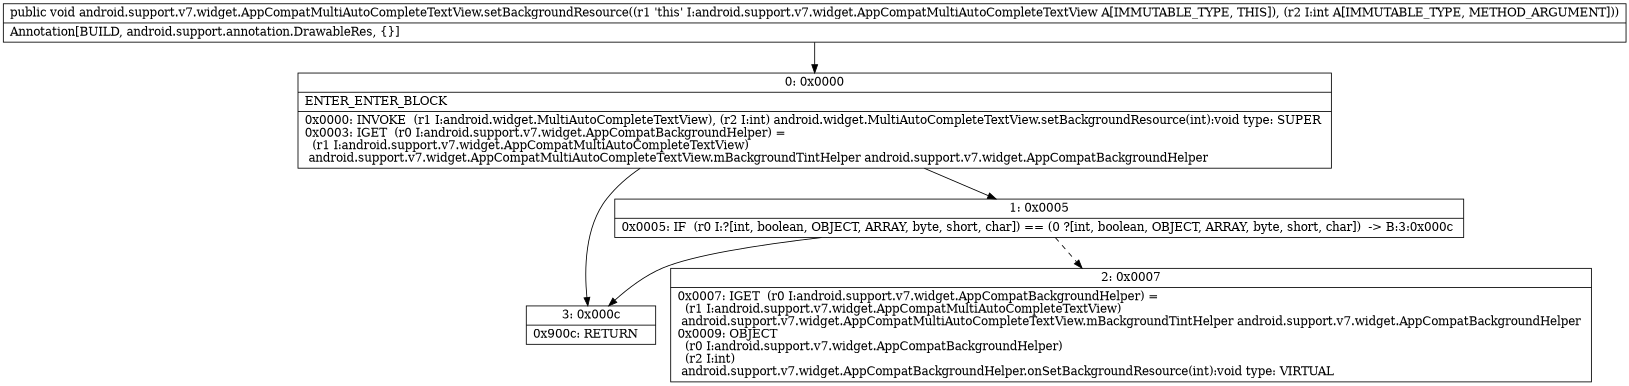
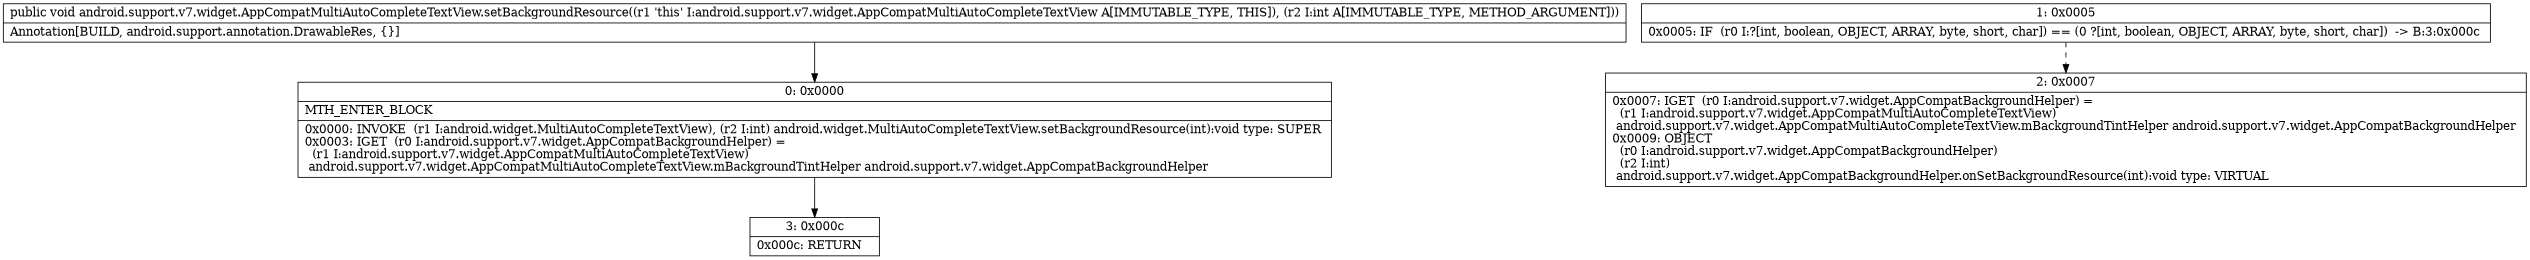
node "0: 0x0000": text "ENTER_ENTER_BLOCK" -> "MTH_ENTER_BLOCK"
edge "0: 0x0000" -> "1: 0x0005": removed
edge "1: 0x0005" -> "3: 0x000c": removed
node "3: 0x000c": text "0x900c: RETURN" -> "0x000c: RETURN"
